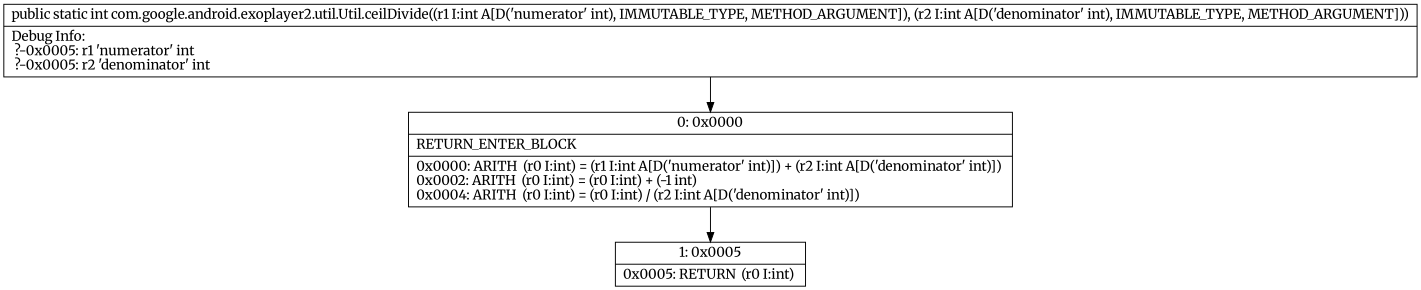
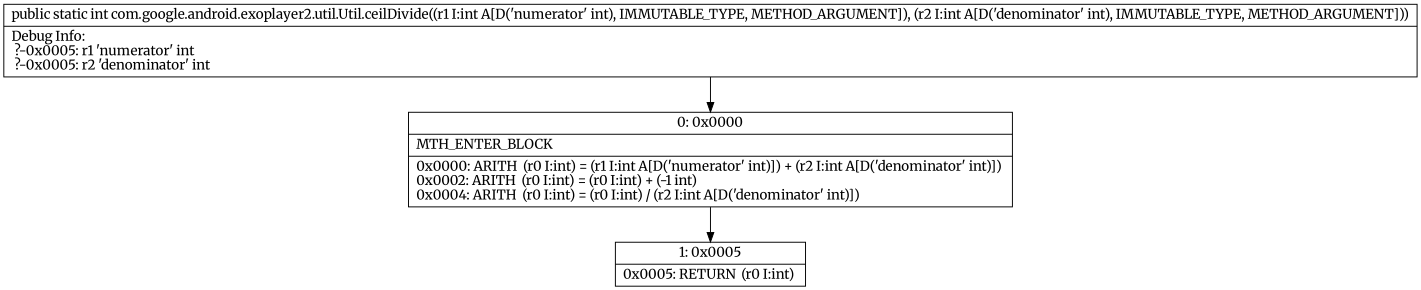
node "0: 0x0000": text "RETURN_ENTER_BLOCK" -> "MTH_ENTER_BLOCK"
